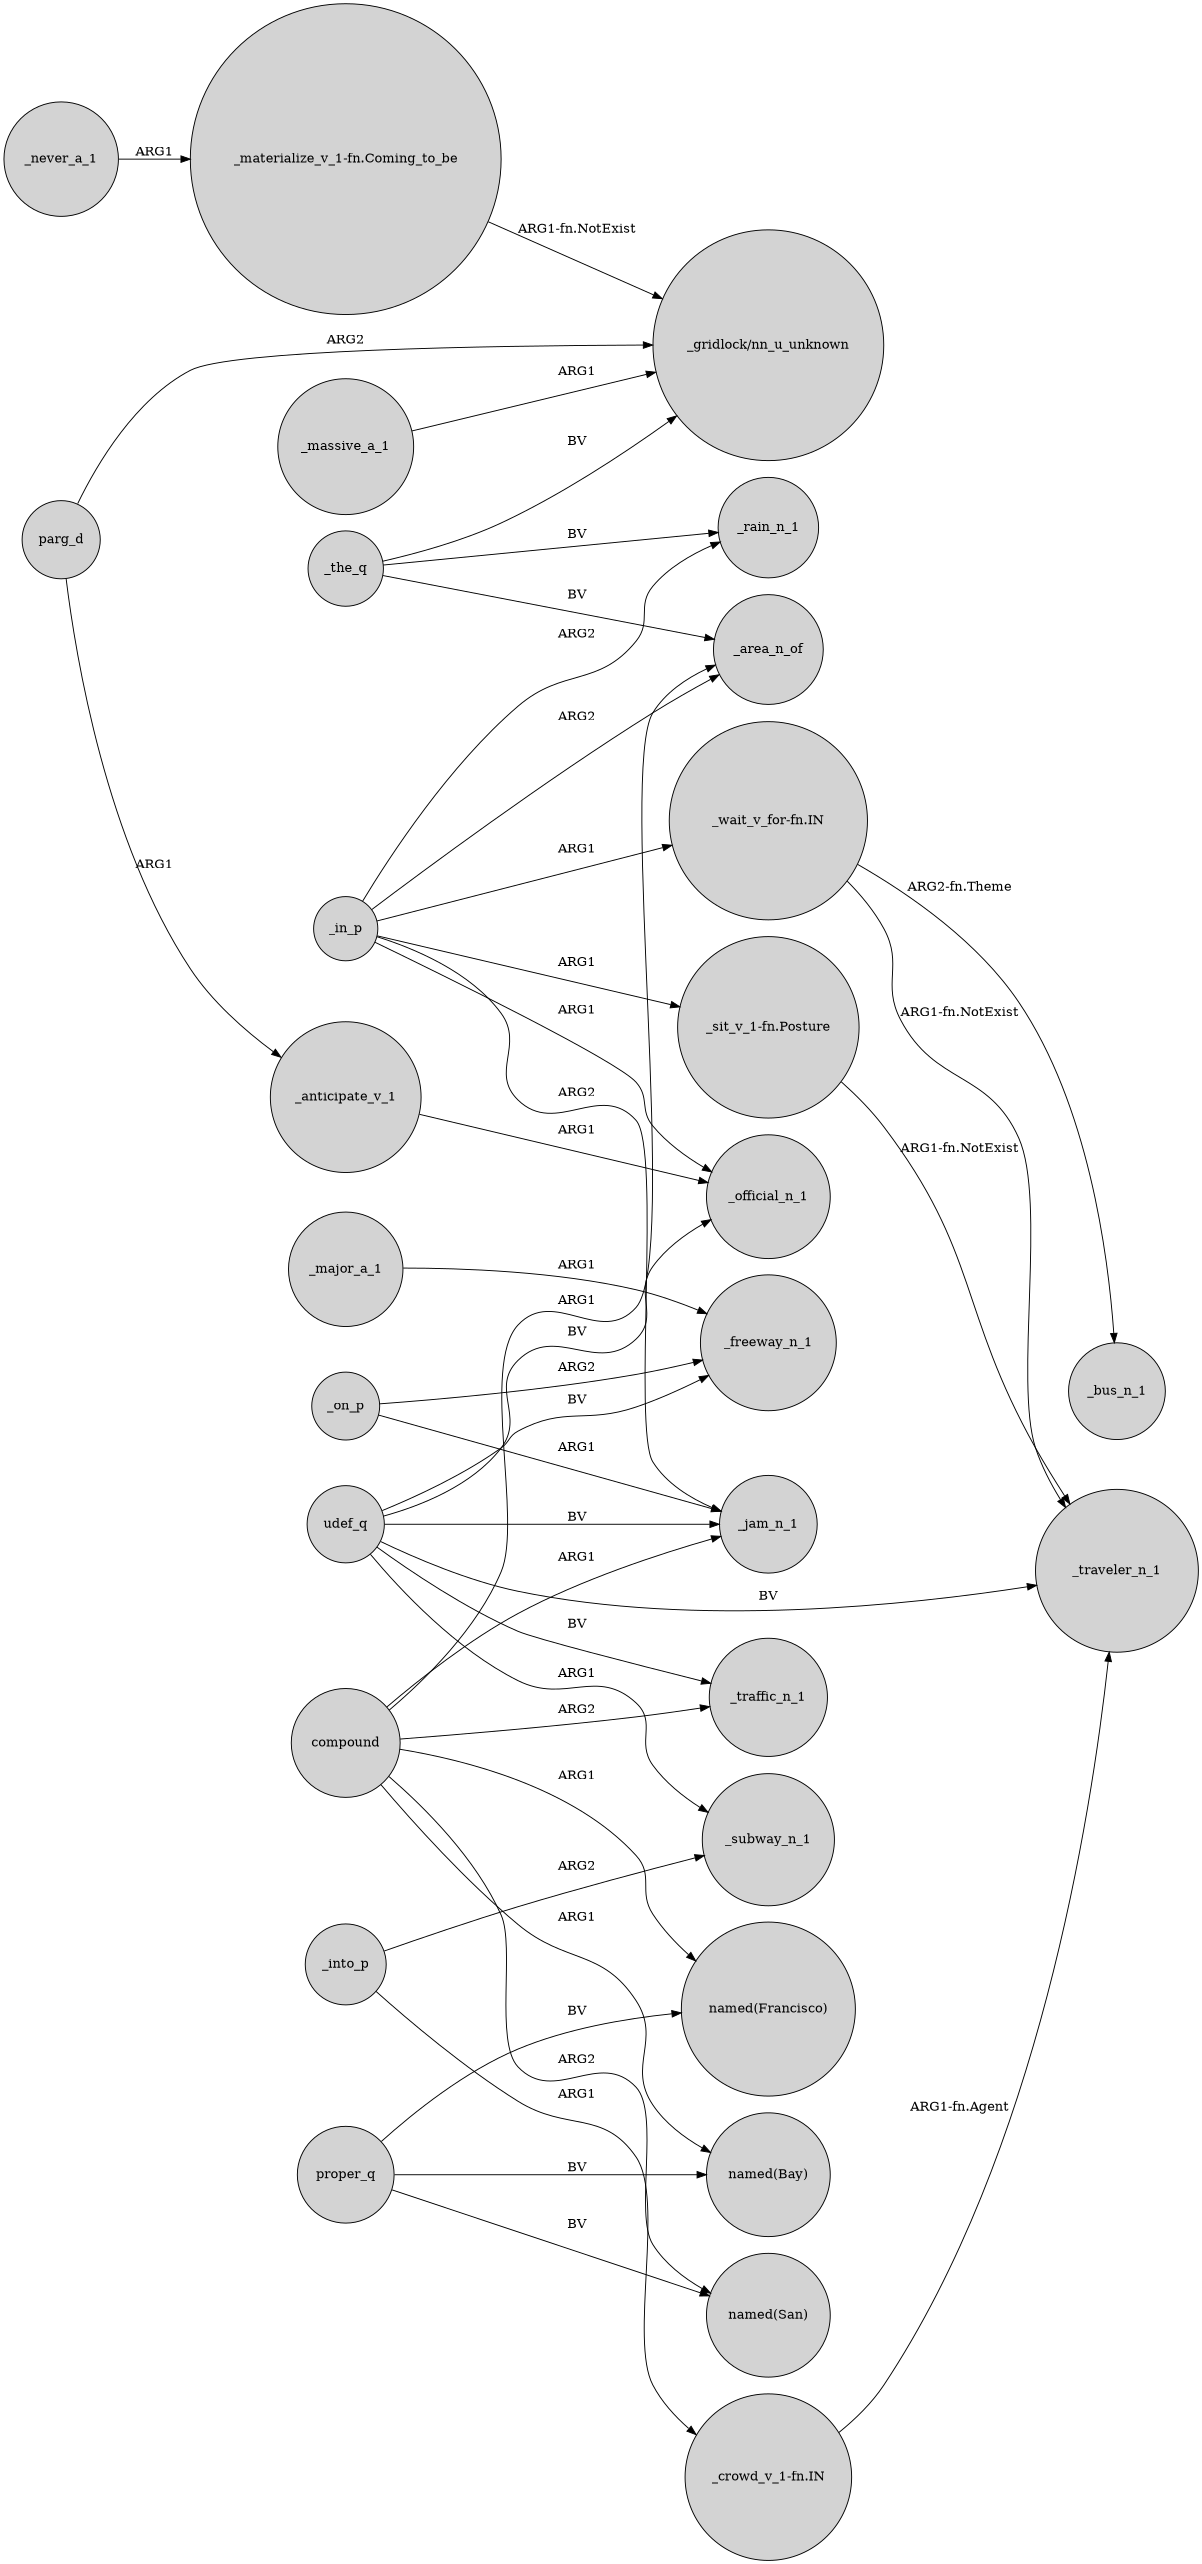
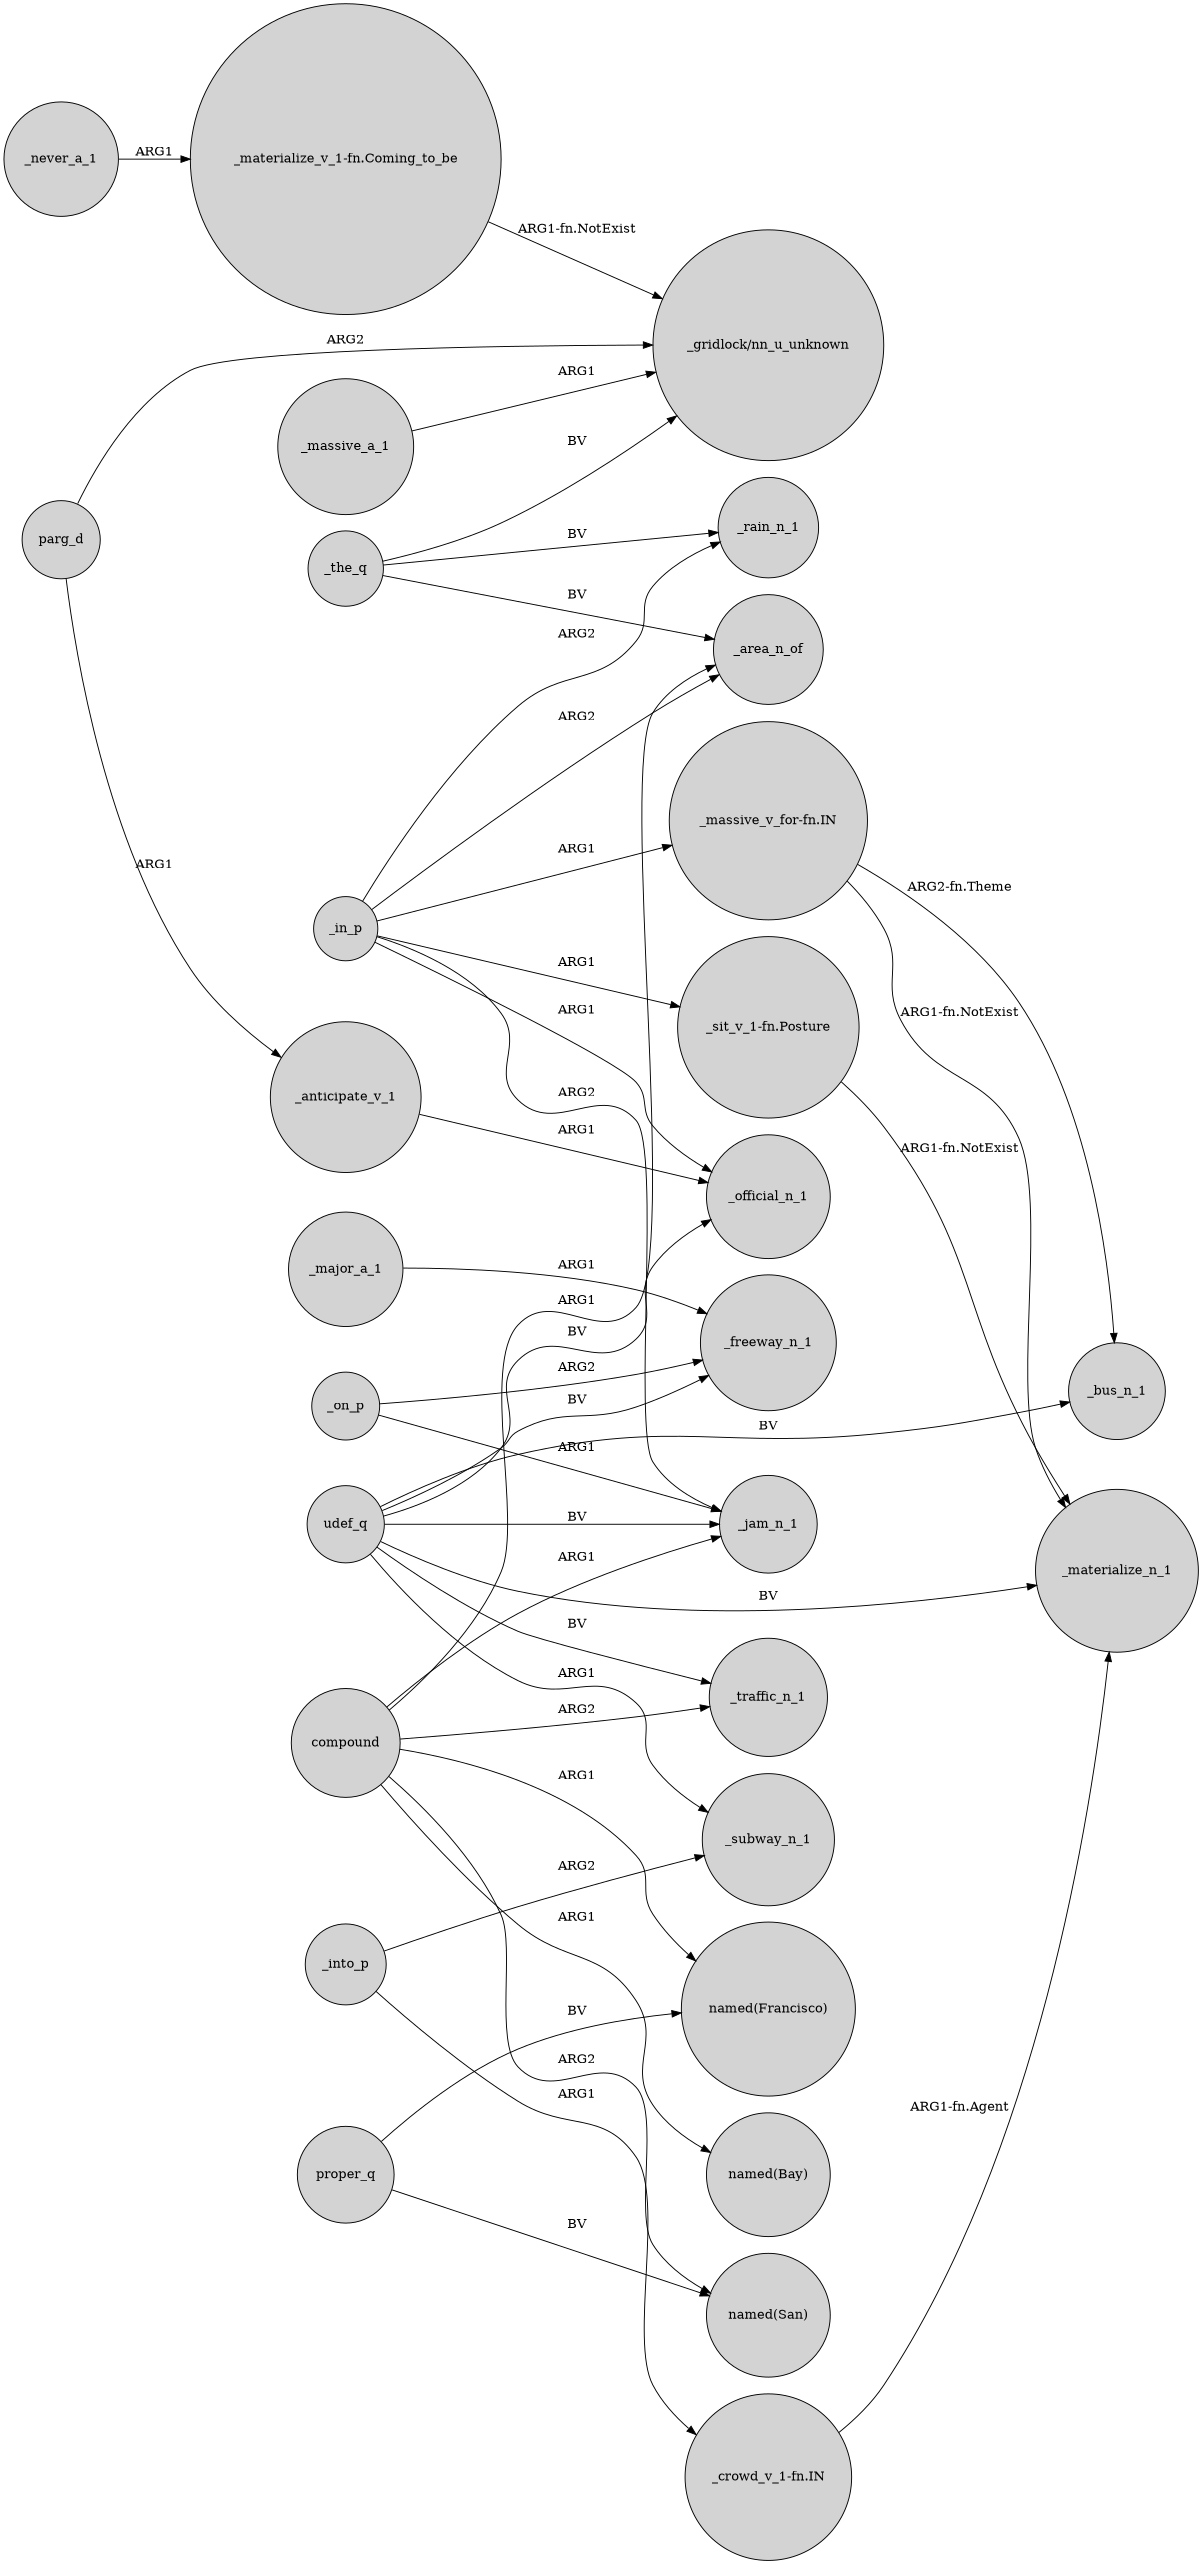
node "_wait_v_for-fn.IN": label "_wait_v_for-fn.IN" -> "_massive_v_for-fn.IN"
edge "udef_q" -> "_bus_n_1": added, label "BV"
node "_traveler_n_1": label "_traveler_n_1" -> "_materialize_n_1"
edge "proper_q" -> "named(Bay)": removed, label "BV"
